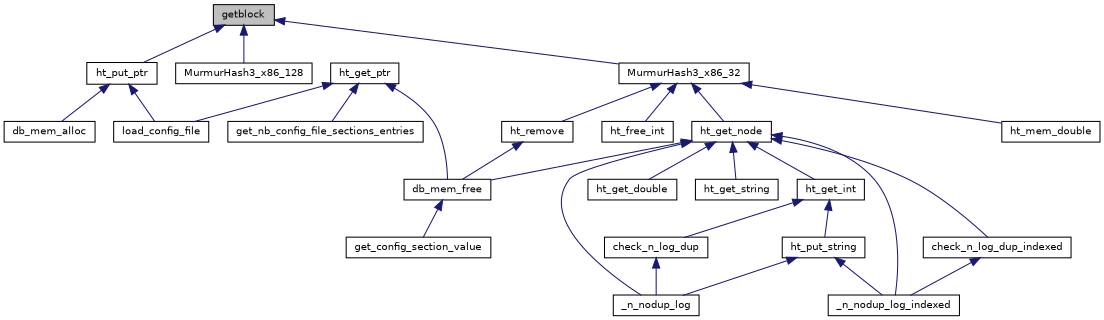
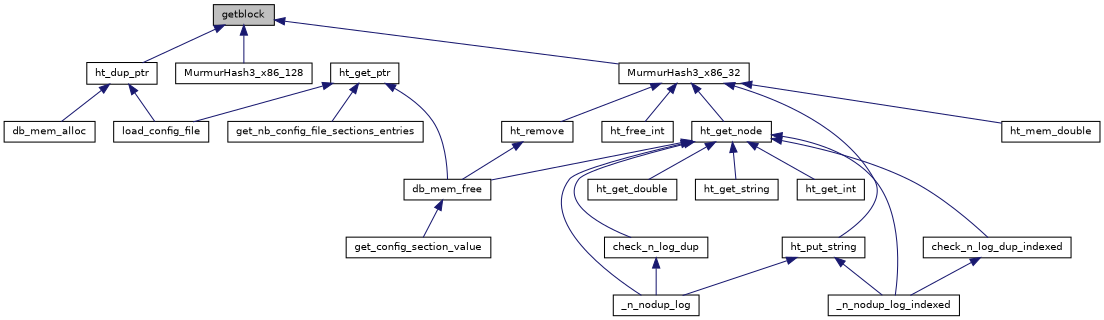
node "ht_put_ptr": label "ht_put_ptr" -> "ht_dup_ptr"
edge "check_n_log_dup" -> "ht_get_int": now "check_n_log_dup" -> "ht_get_node"
edge "ht_put_string" -> "ht_get_int": now "ht_put_string" -> "MurmurHash3_x86_32"
